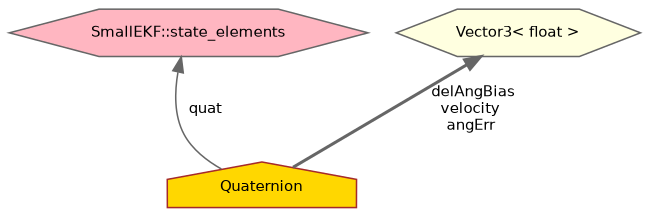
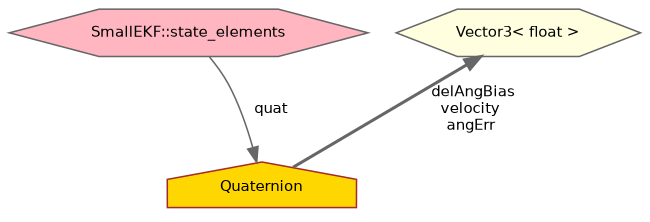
edge "Quaternion" -> "SmallEKF::state_elements": reversed
